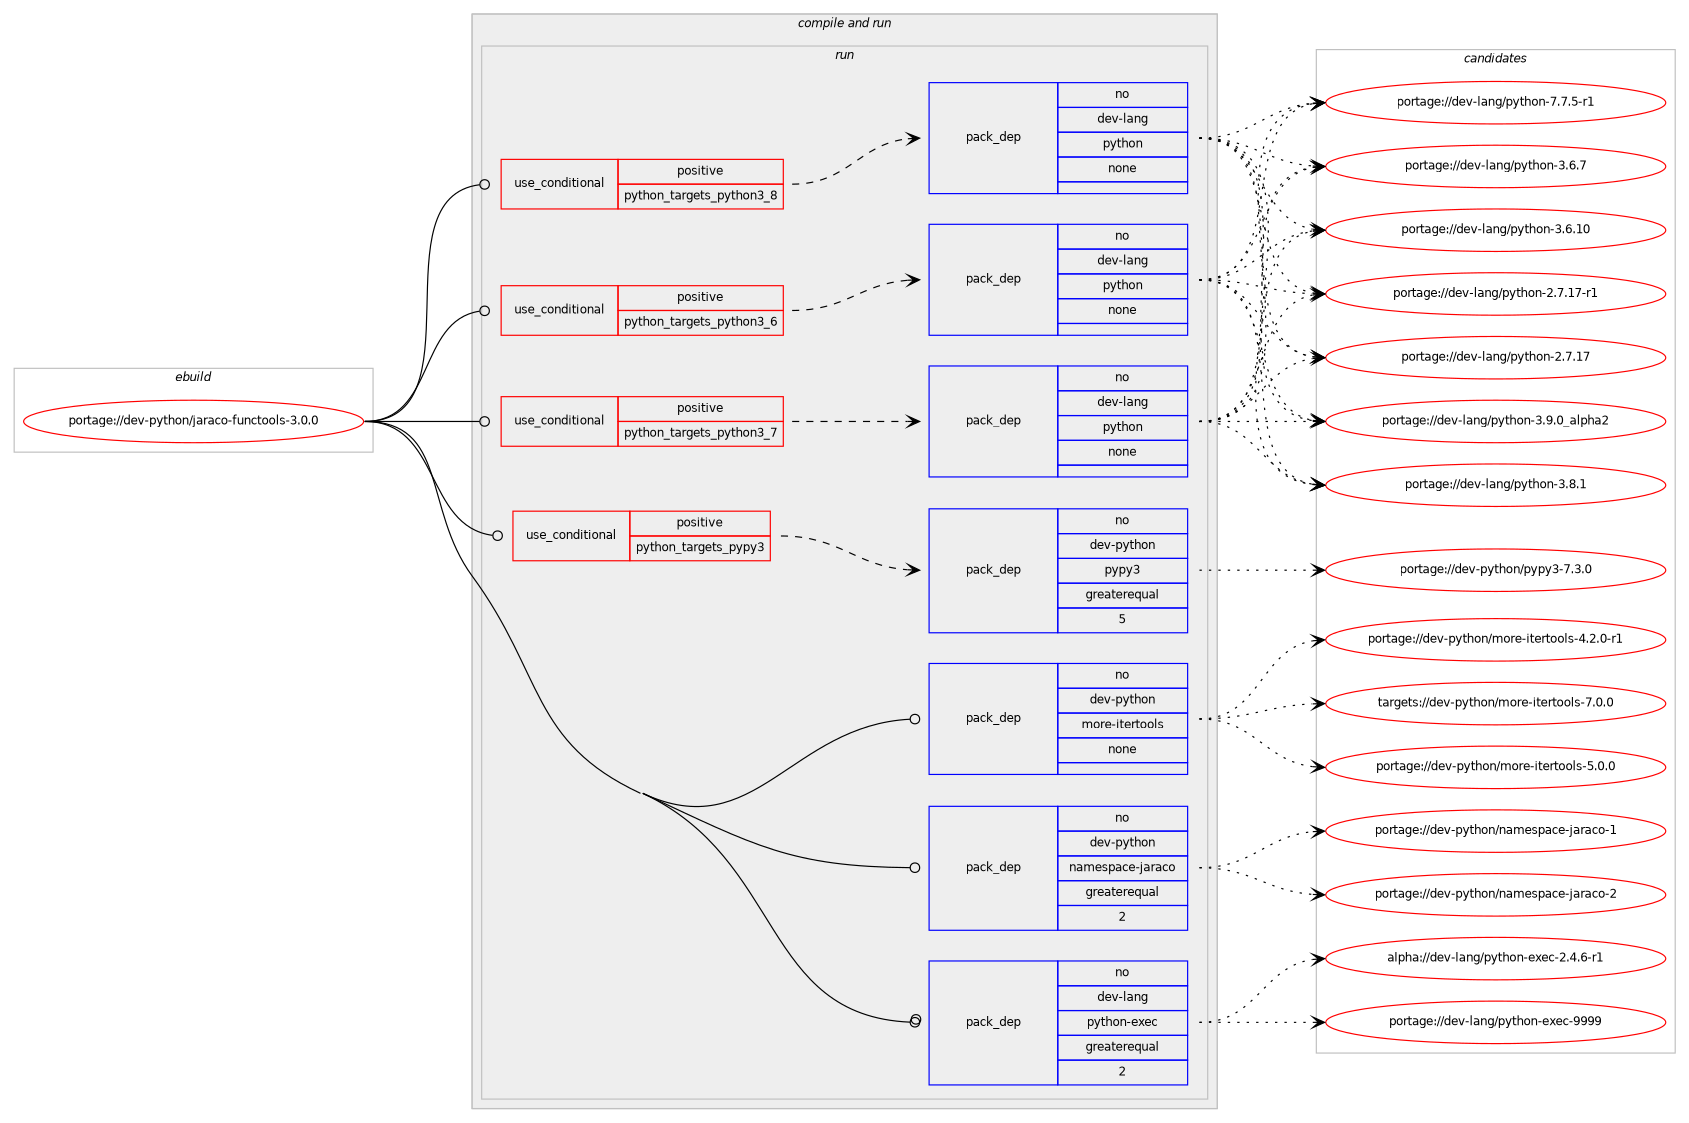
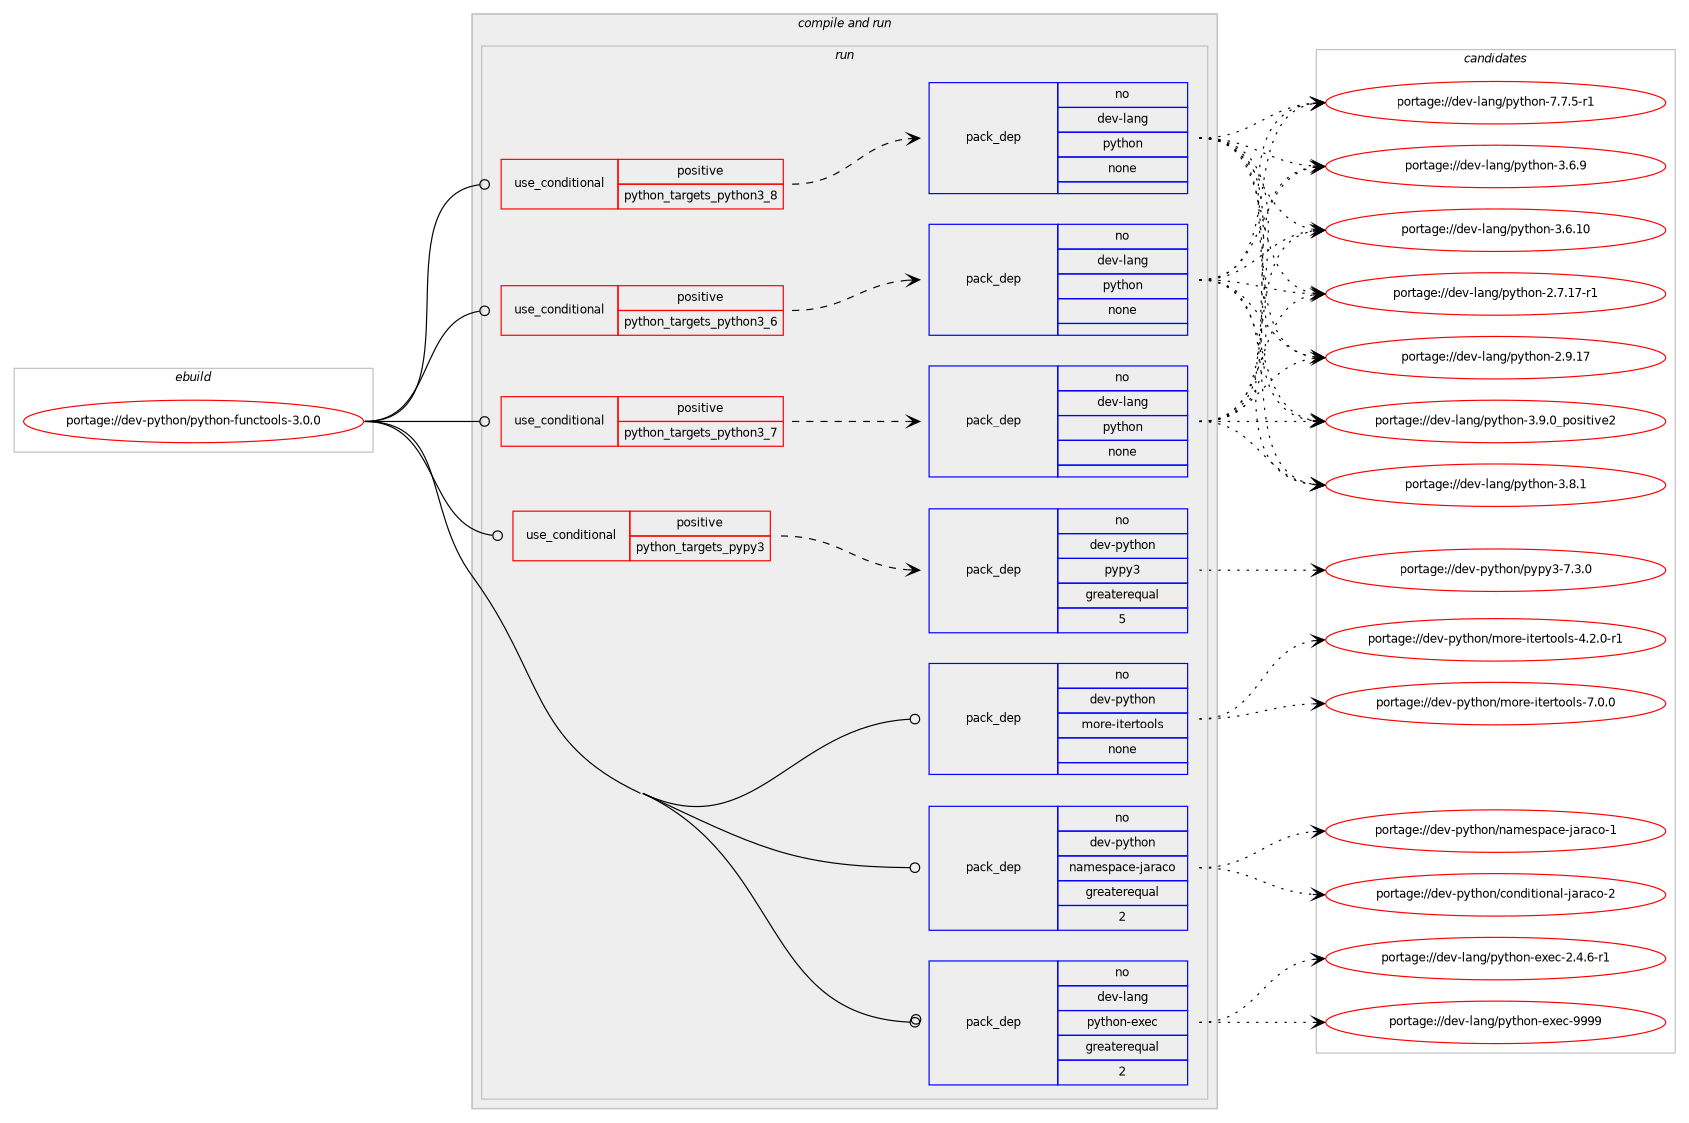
node "portage://dev-lang/python-3.6.7": label "portage://dev-lang/python-3.6.7" -> "portage://dev-lang/python-3.6.9"
node "portage://dev-lang/python-2.7.17": label "portage://dev-lang/python-2.7.17" -> "portage://dev-lang/python-2.9.17"
node "portage://dev-python/jaraco-functools-3.0.0": label "portage://dev-python/jaraco-functools-3.0.0" -> "portage://dev-python/python-functools-3.0.0"
node "portage://dev-lang/python-3.9.0_alpha2": label "portage://dev-lang/python-3.9.0_alpha2" -> "portage://dev-lang/python-3.9.0_positive2"
node "targets://dev-python/more-itertools-7.0.0": label "targets://dev-python/more-itertools-7.0.0" -> "portage://dev-python/more-itertools-7.0.0"
node "portage://dev-python/more-itertools-5.0.0": removed
node "portage://dev-python/namespace-jaraco-2": label "portage://dev-python/namespace-jaraco-2" -> "portage://dev-python/conditional-jaraco-2"
node "alpha://dev-lang/python-exec-2.4.6-r1": label "alpha://dev-lang/python-exec-2.4.6-r1" -> "portage://dev-lang/python-exec-2.4.6-r1"
